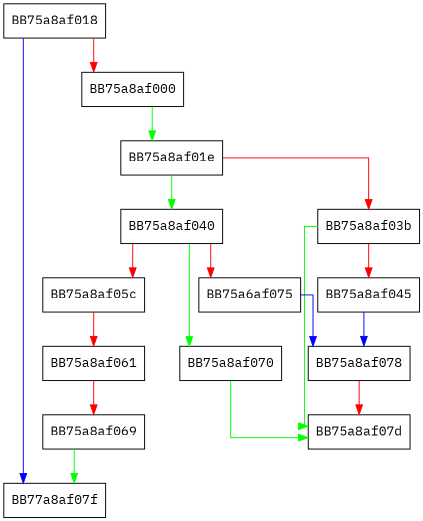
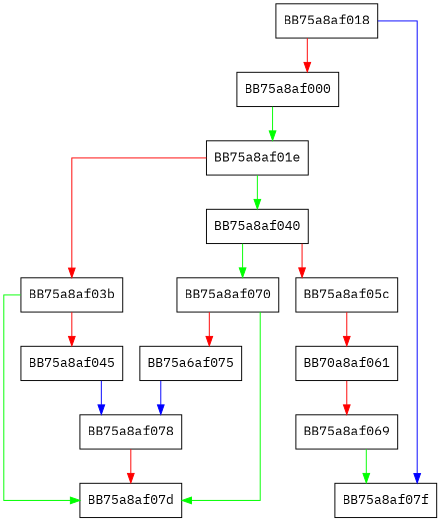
edge "BB75a8af040" -> "BB75a6af075": now "BB75a8af070" -> "BB75a6af075"
node "BB75a8af061": label "BB75a8af061" -> "BB70a8af061"
node "BB77a8af07f": label "BB77a8af07f" -> "BB75a8af07f"
